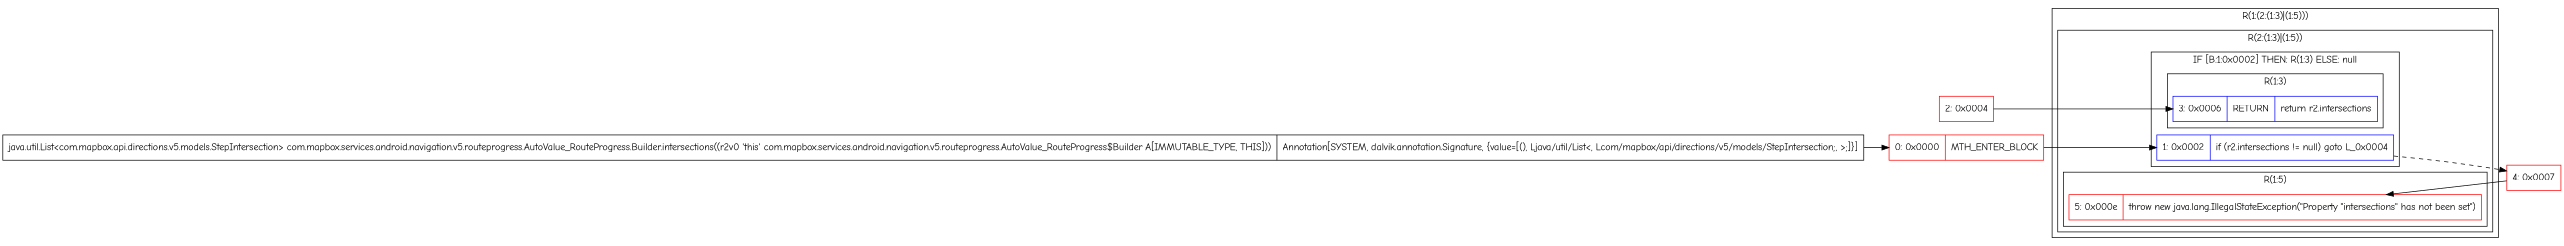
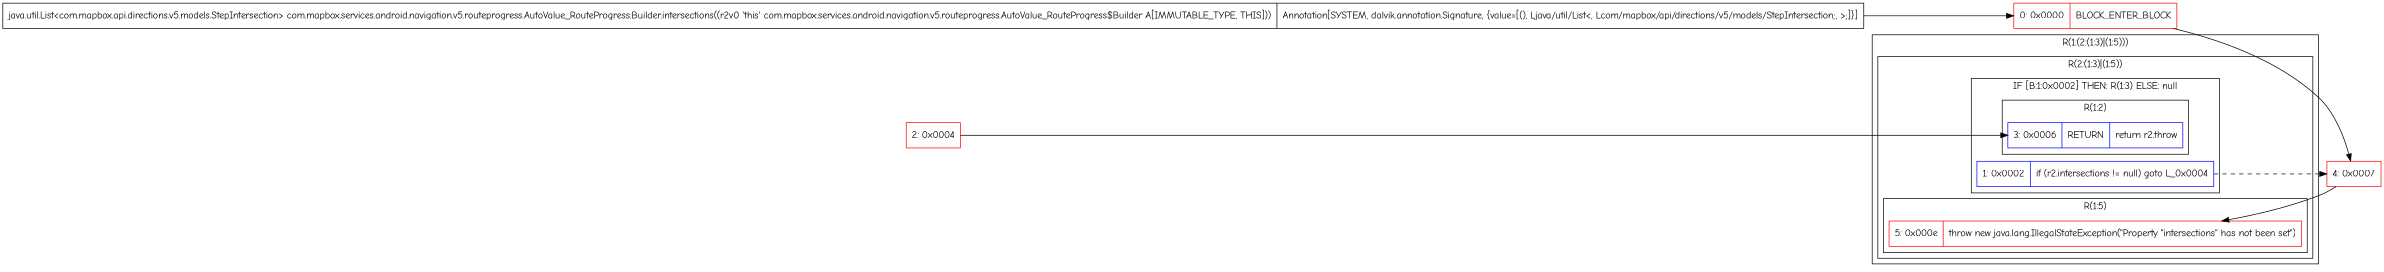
cluster "R(1:3)": label "R(1:3)" -> "R(1:2)"
node "3: 0x0006": text "return r2.intersections" -> "return r2.throw"
node "0: 0x0000": text "MTH_ENTER_BLOCK" -> "BLOCK_ENTER_BLOCK"
edge "0: 0x0000" -> "1: 0x0002": now "0: 0x0000" -> "4: 0x0007"
